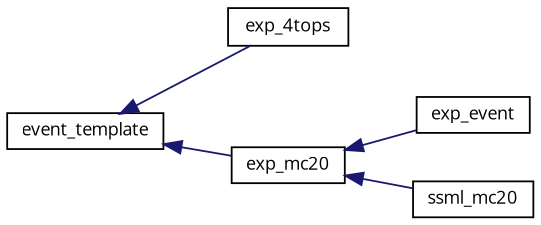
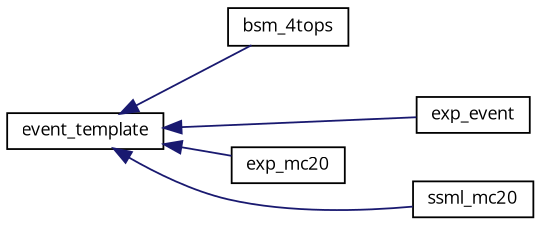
node "exp_4tops": label "exp_4tops" -> "bsm_4tops"
edge "exp_event" -> "exp_mc20": now "exp_event" -> "event_template"
edge "ssml_mc20" -> "exp_mc20": now "ssml_mc20" -> "event_template"
